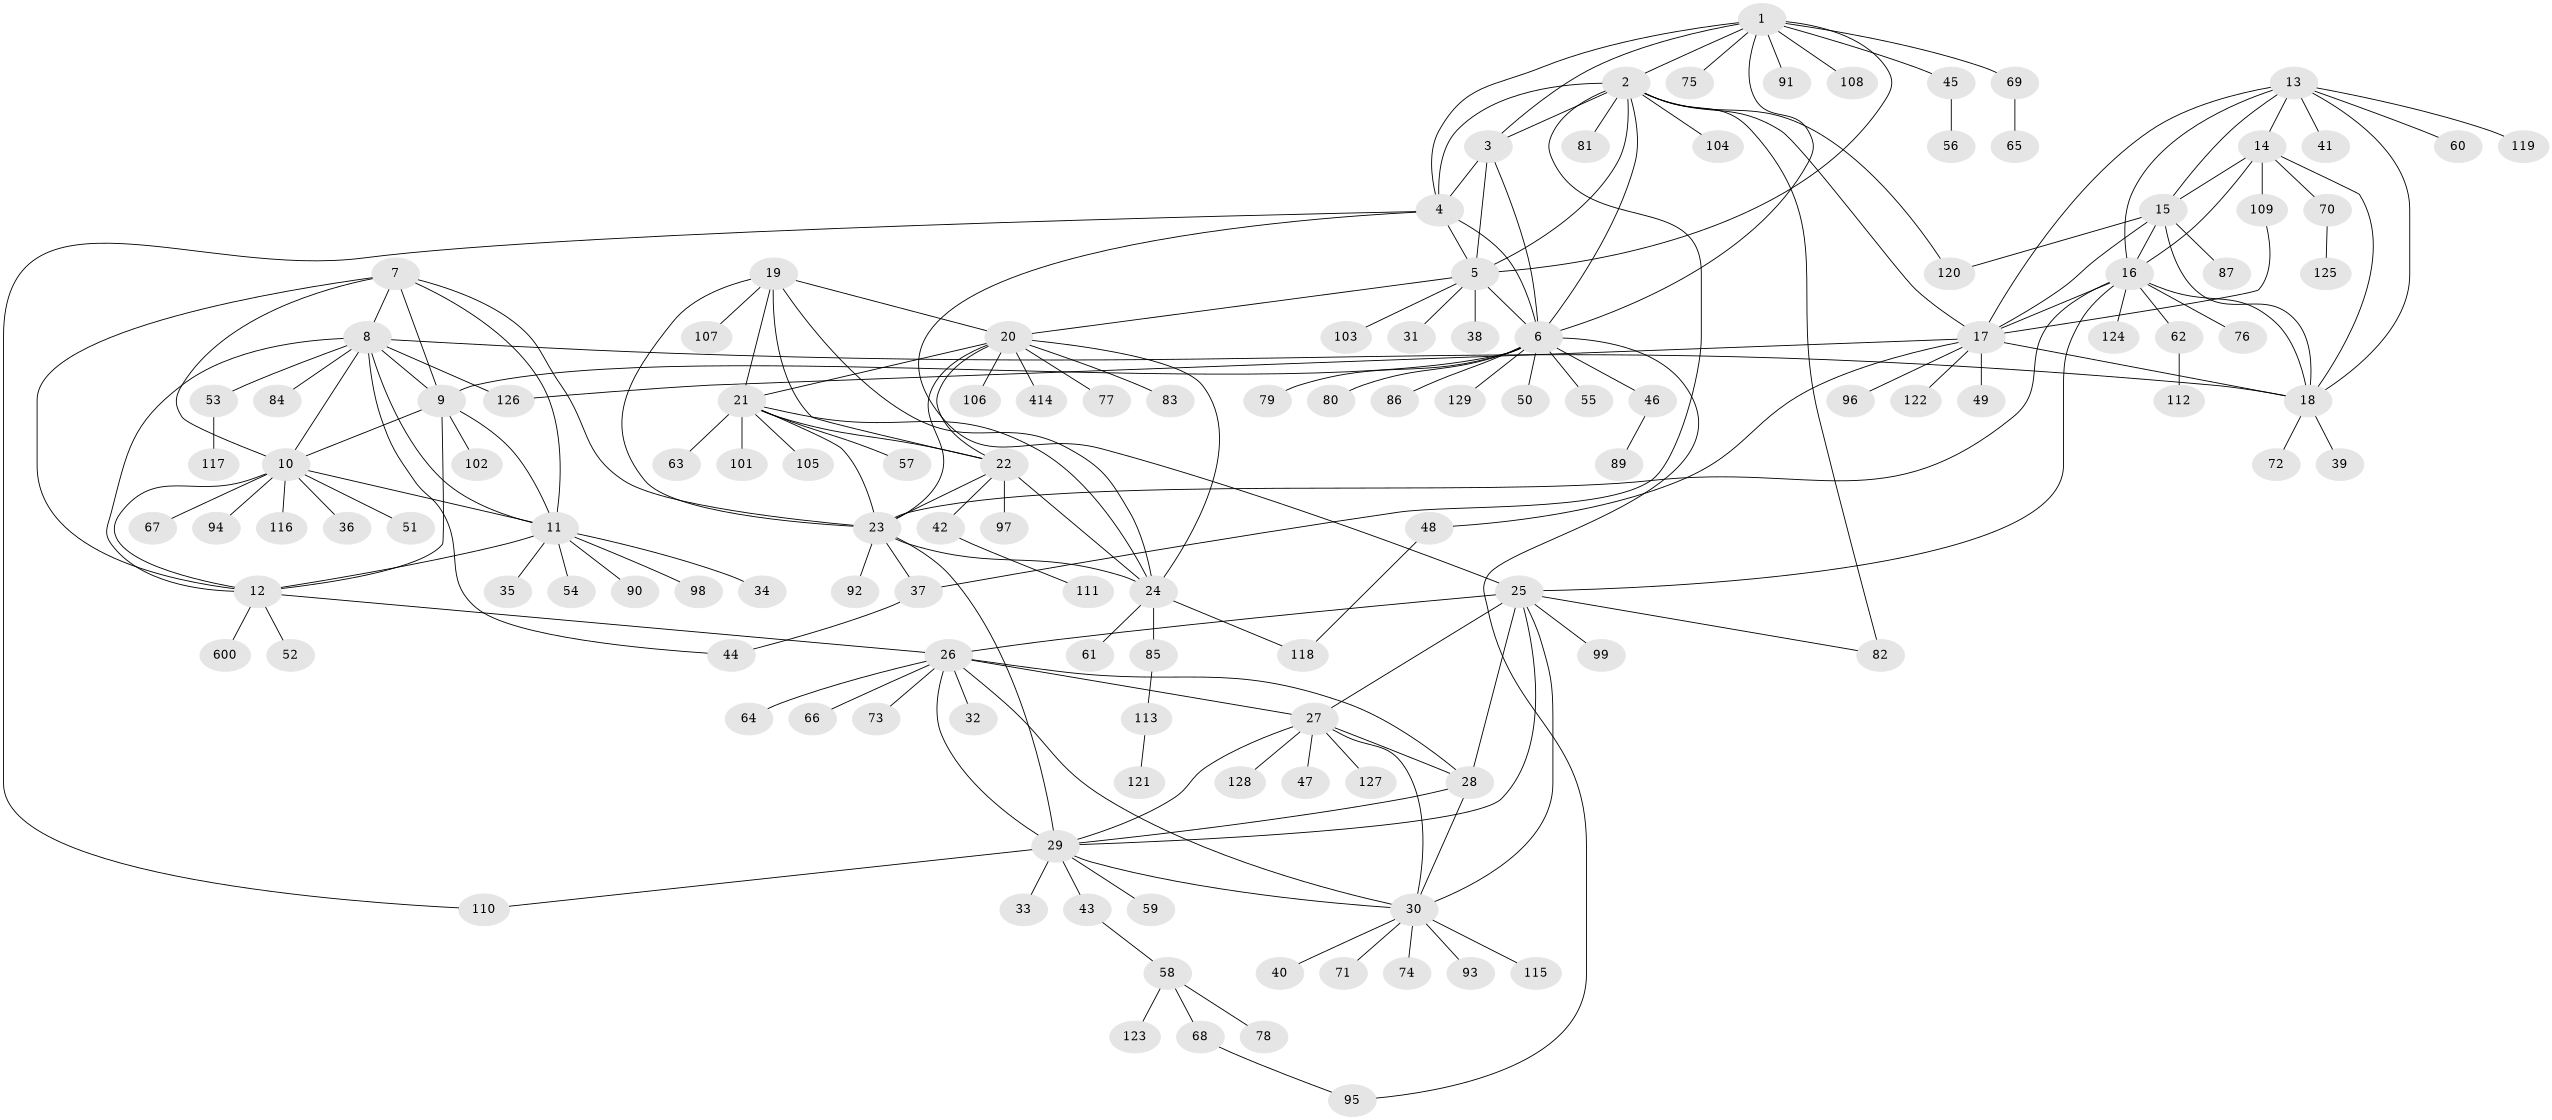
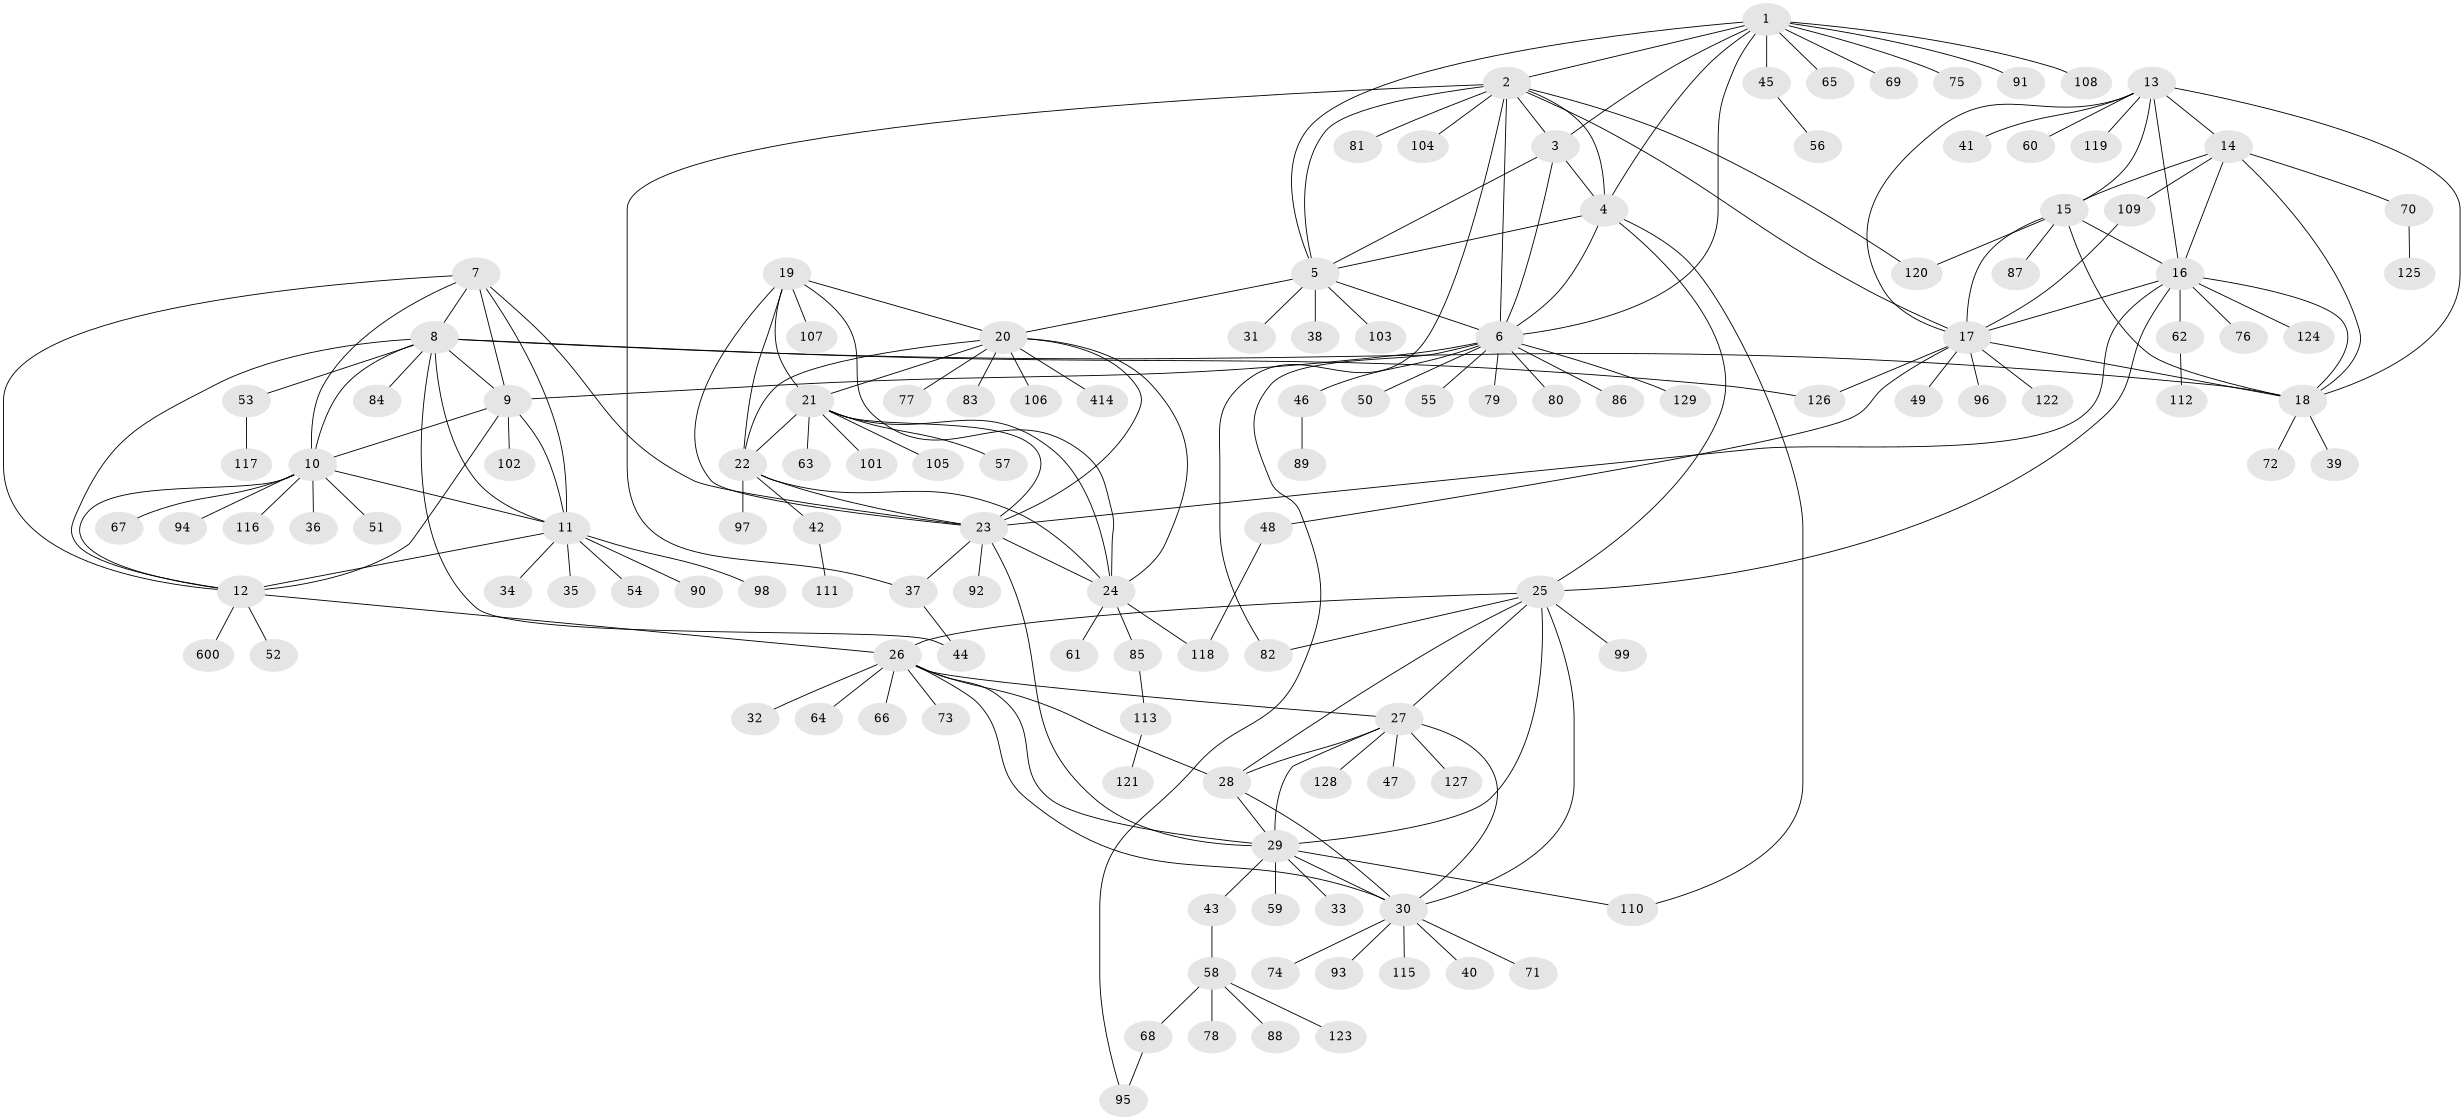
edge "69" -- "65": now "1" -- "65"
node "88": added
